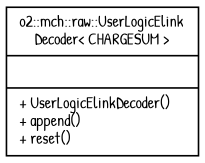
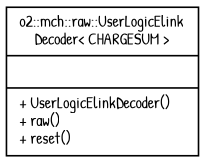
node "o2::mch::raw::UserLogicElink": text "+ append()" -> "+ raw()"
